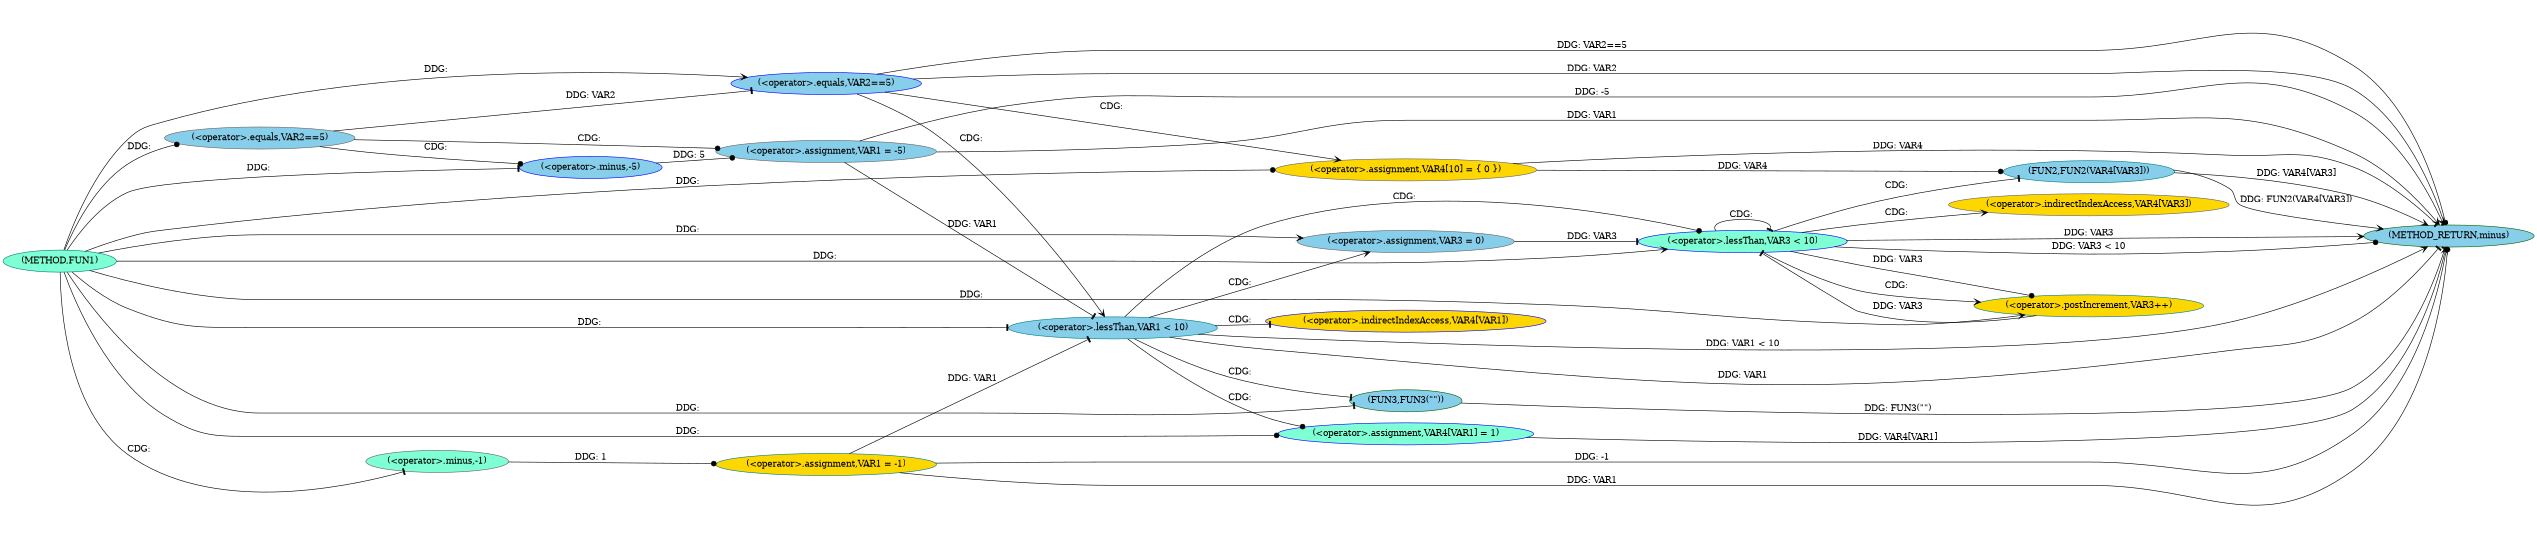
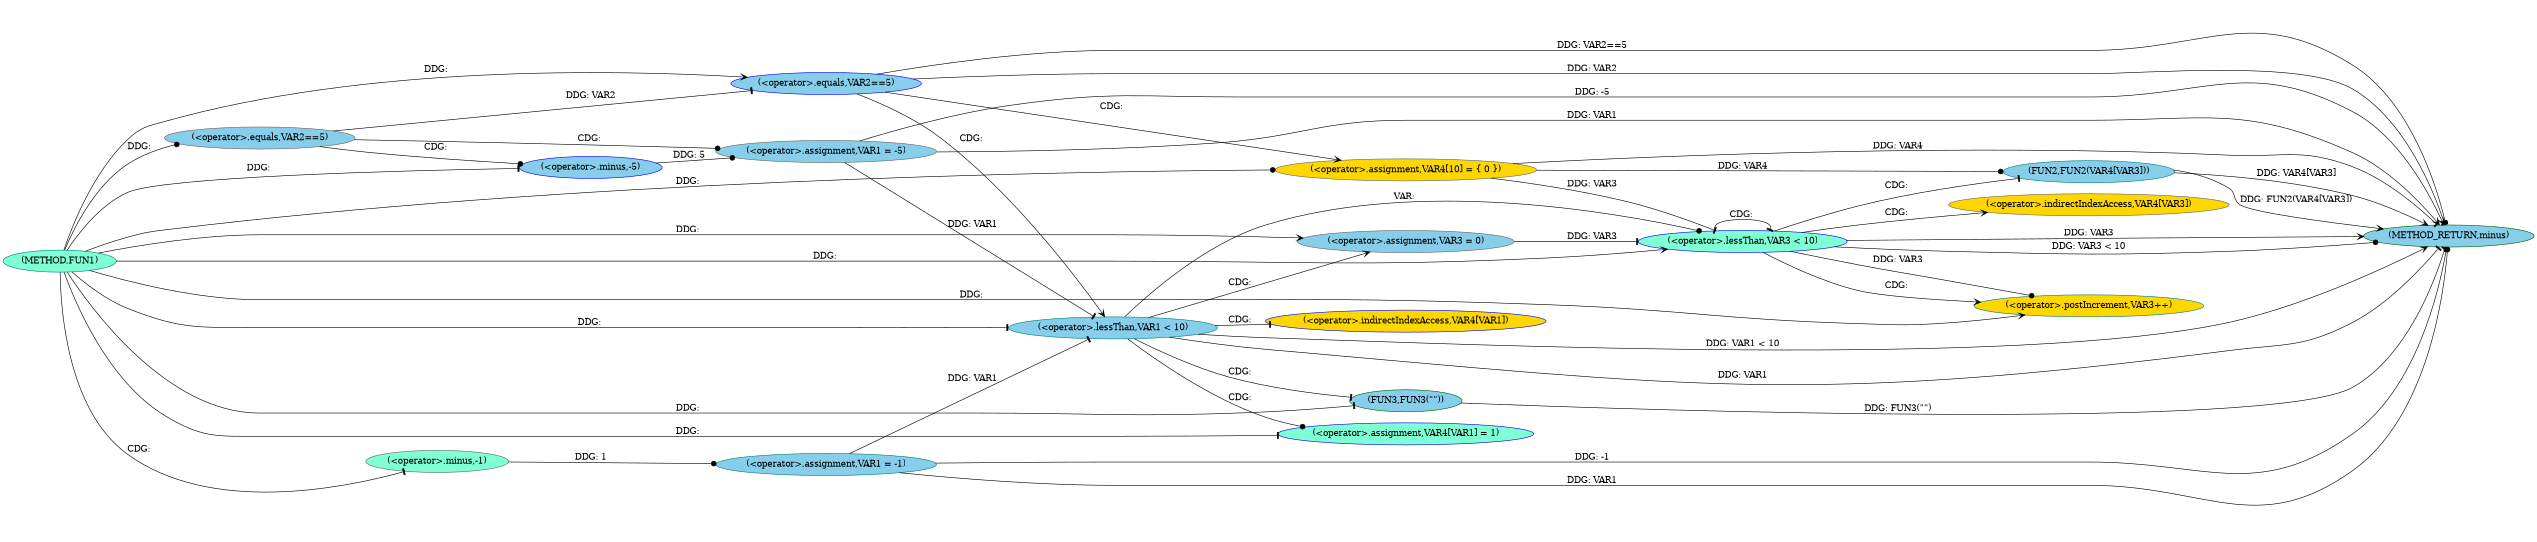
edge "(<operator>.lessThan,VAR1 < 10)" -> "(<operator>.lessThan,VAR3 < 10)": label "CDG: " -> "VAR: "
edge "(<operator>.postIncrement,VAR3++)" -> "(<operator>.lessThan,VAR3 < 10)": now "(<operator>.assignment,VAR4[10] = { 0 })" -> "(<operator>.lessThan,VAR3 < 10)"
edge "(METHOD,FUN1)" -> "(<operator>.assignment,VAR4[VAR1] = 1)": arrowhead dot -> tee
edge "(<operator>.assignment,VAR4[VAR1] = 1)" -> "(METHOD_RETURN,minus)": removed, label "DDG: VAR4[VAR1]"
node "(<operator>.assignment,VAR1 = -1)": fillcolor gold -> skyblue
